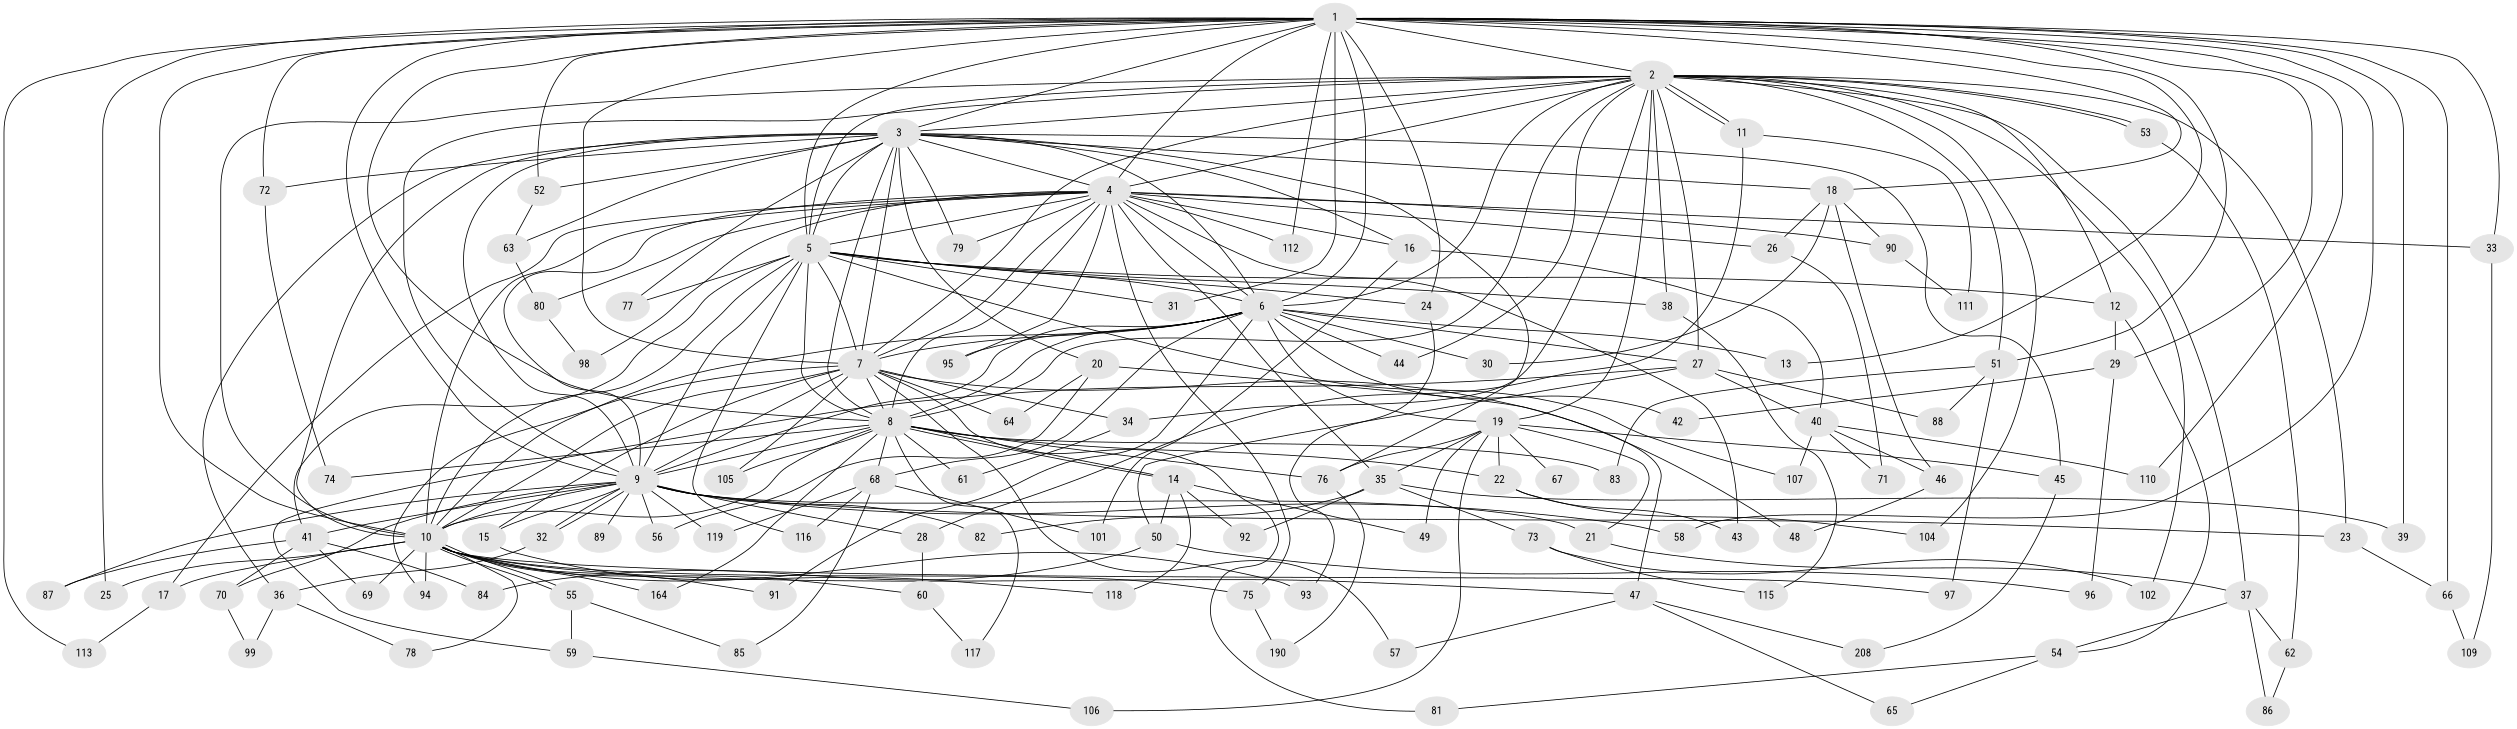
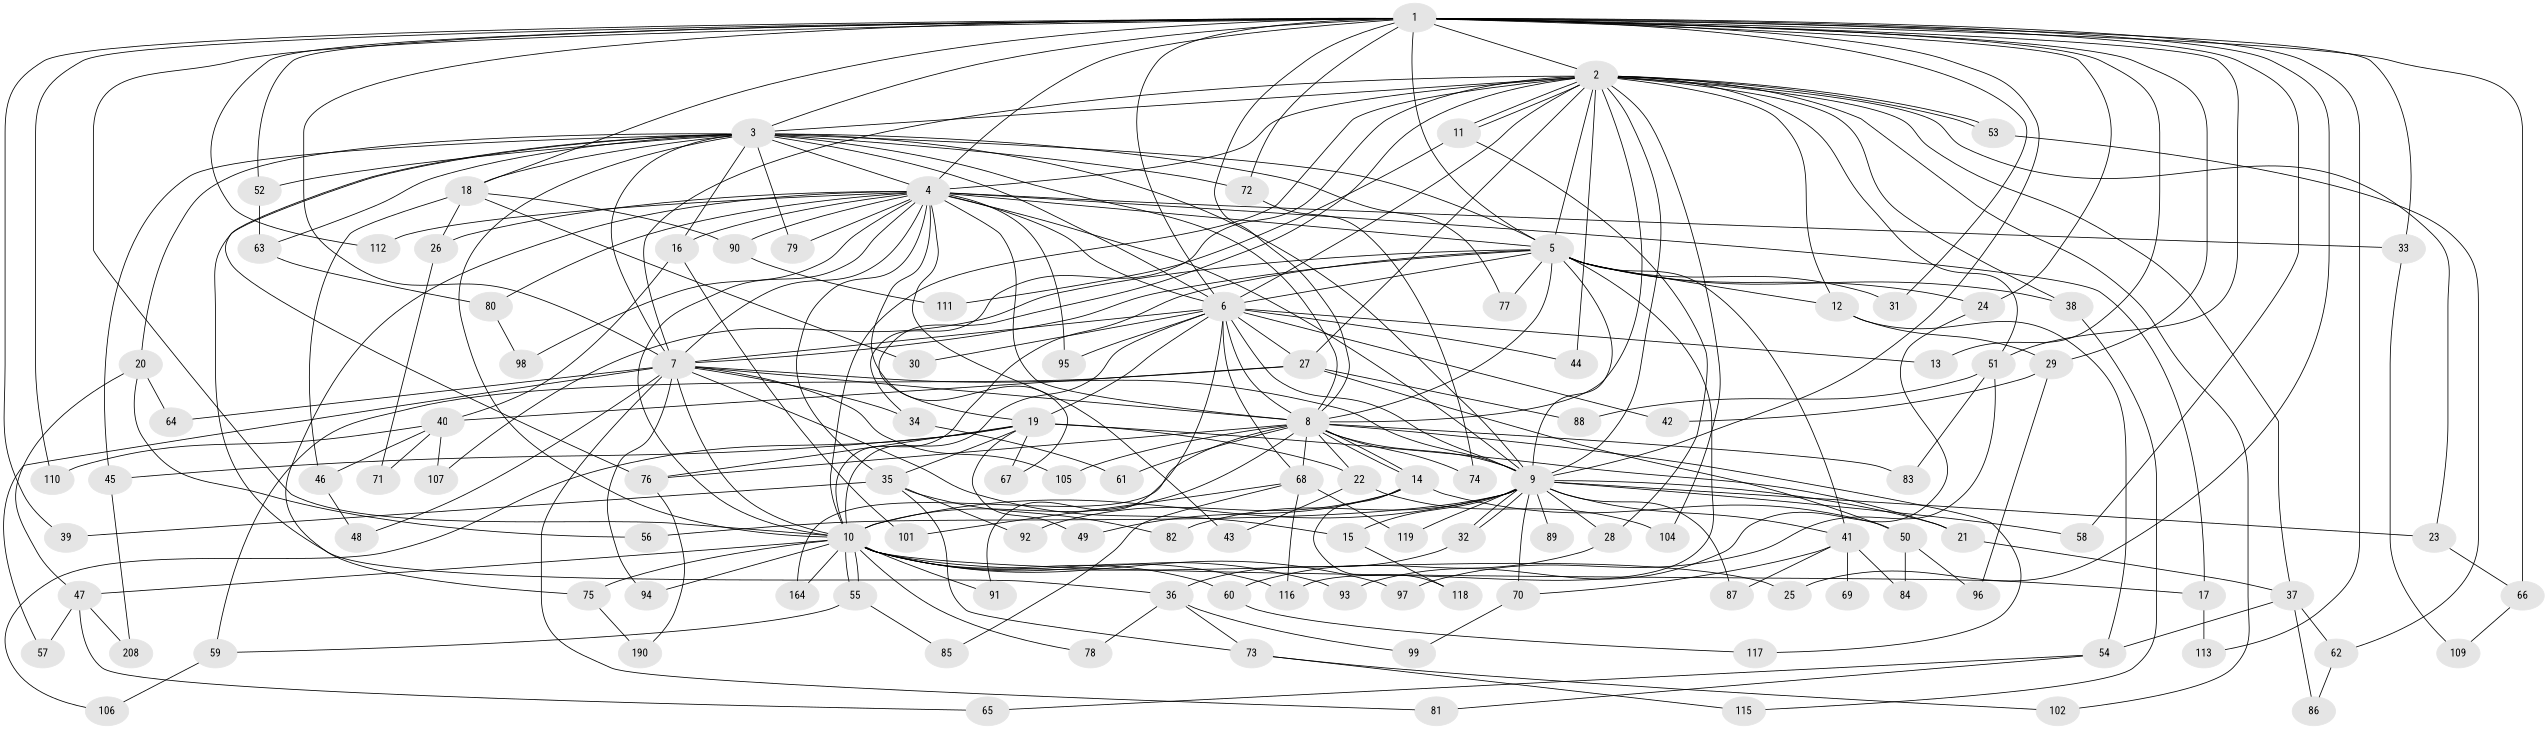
edge "4" -- "67": added
edge "10" -- "69": now "10" -- "116"
edge "36" -- "73": added
